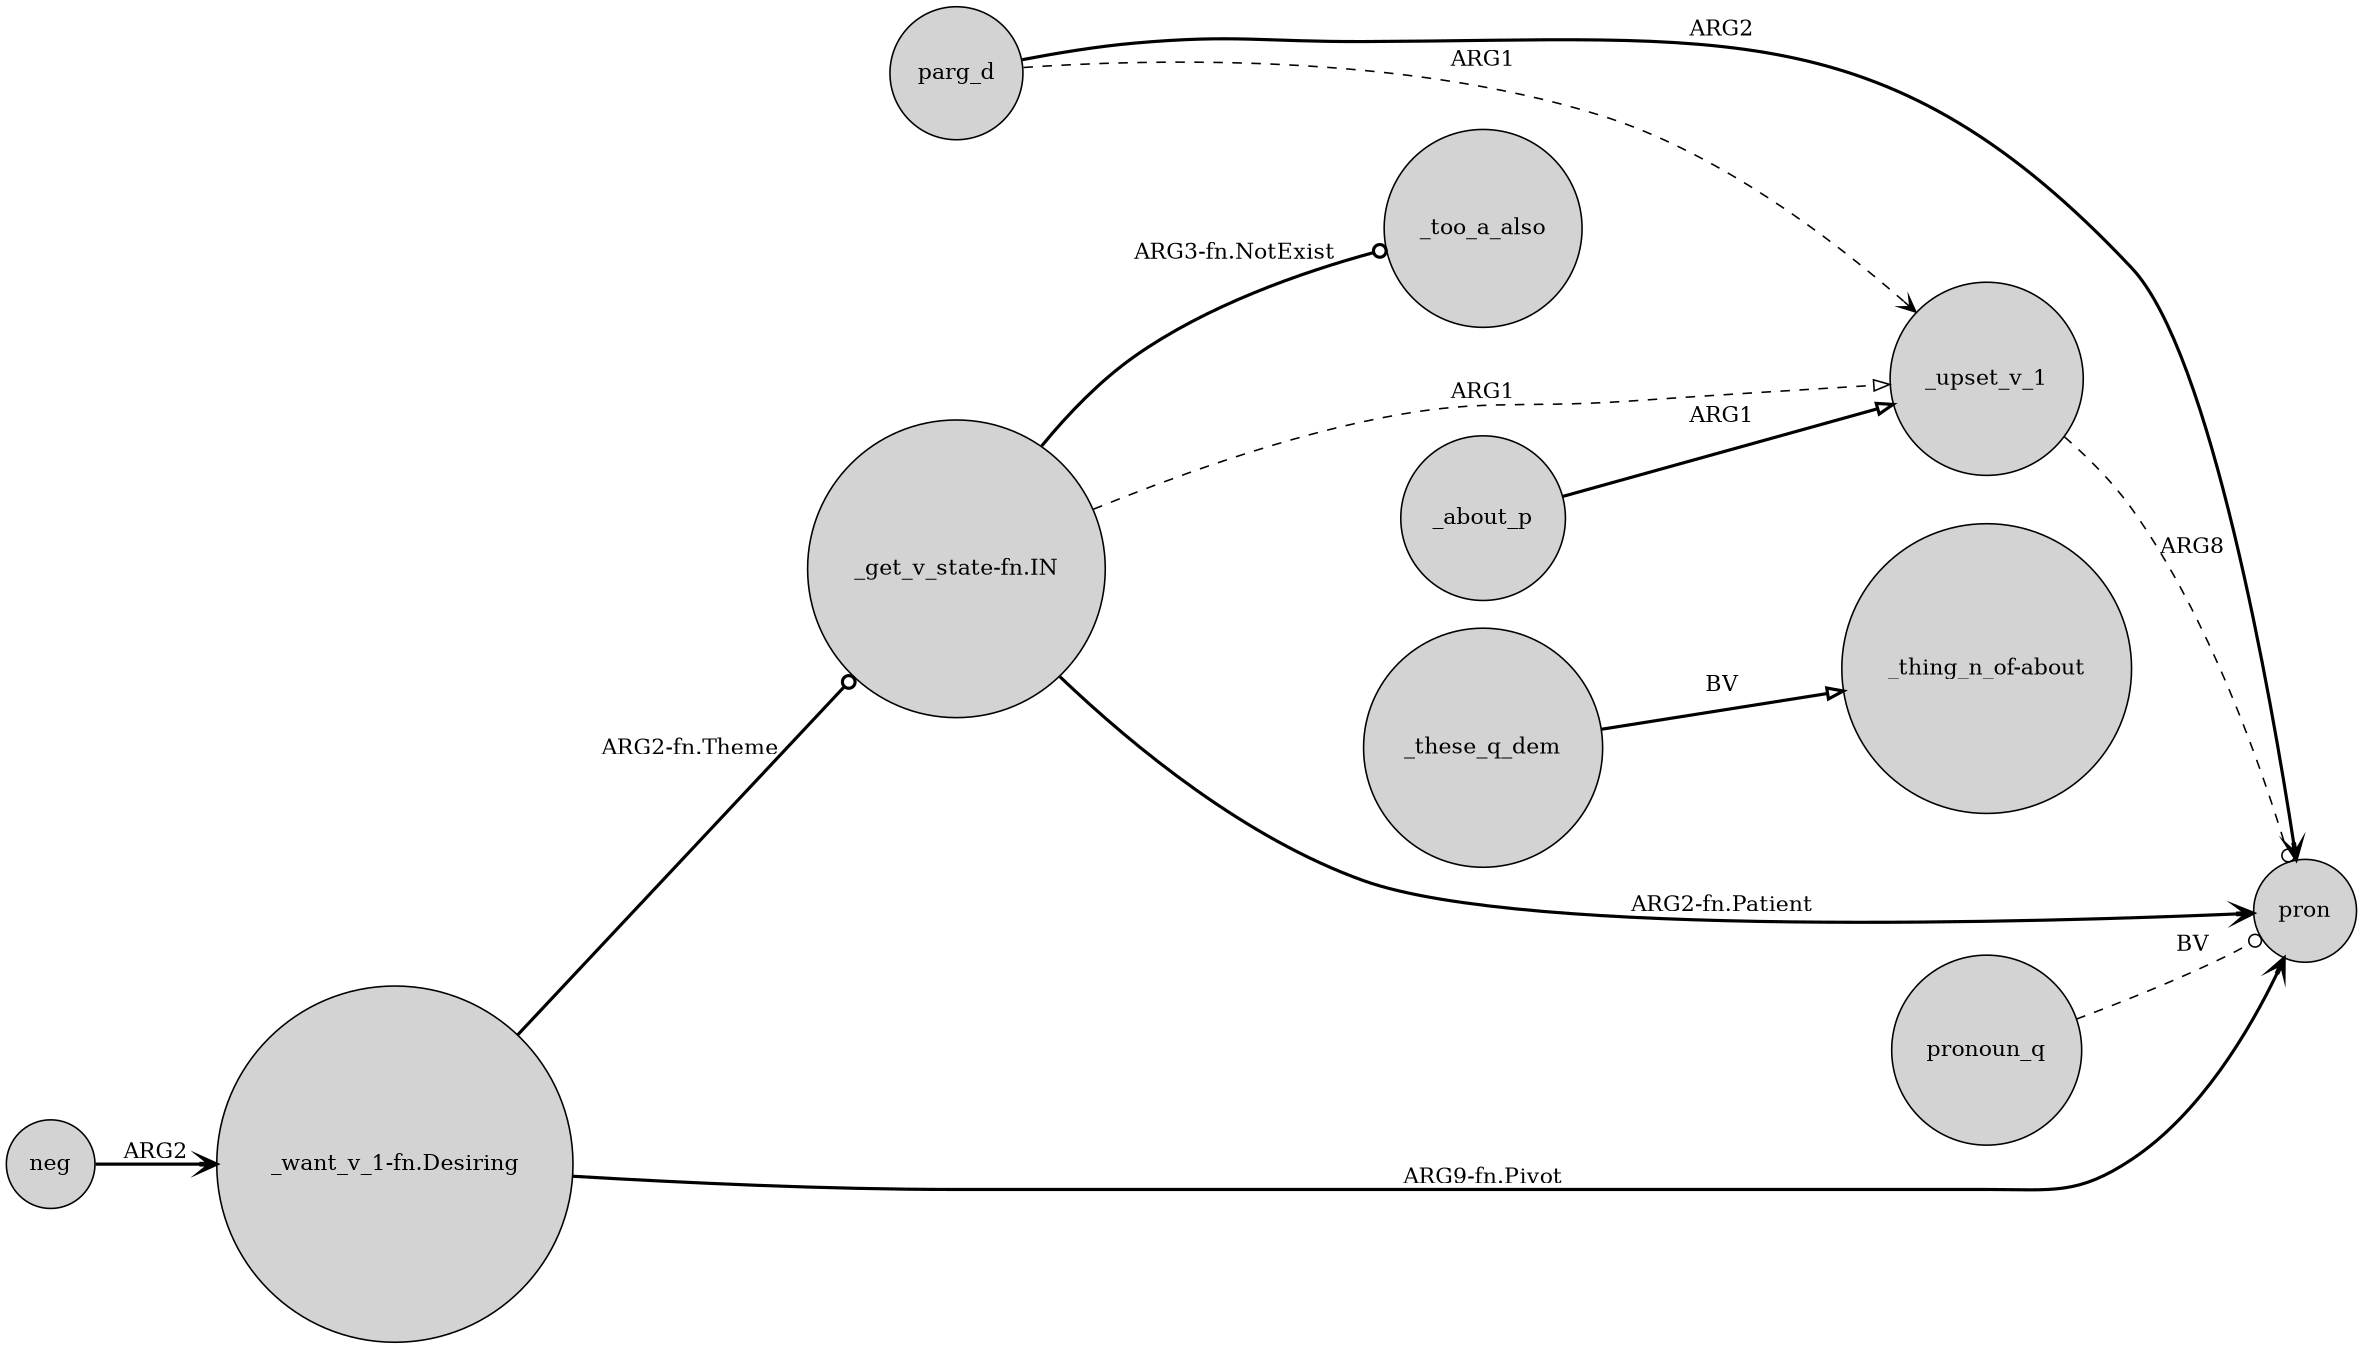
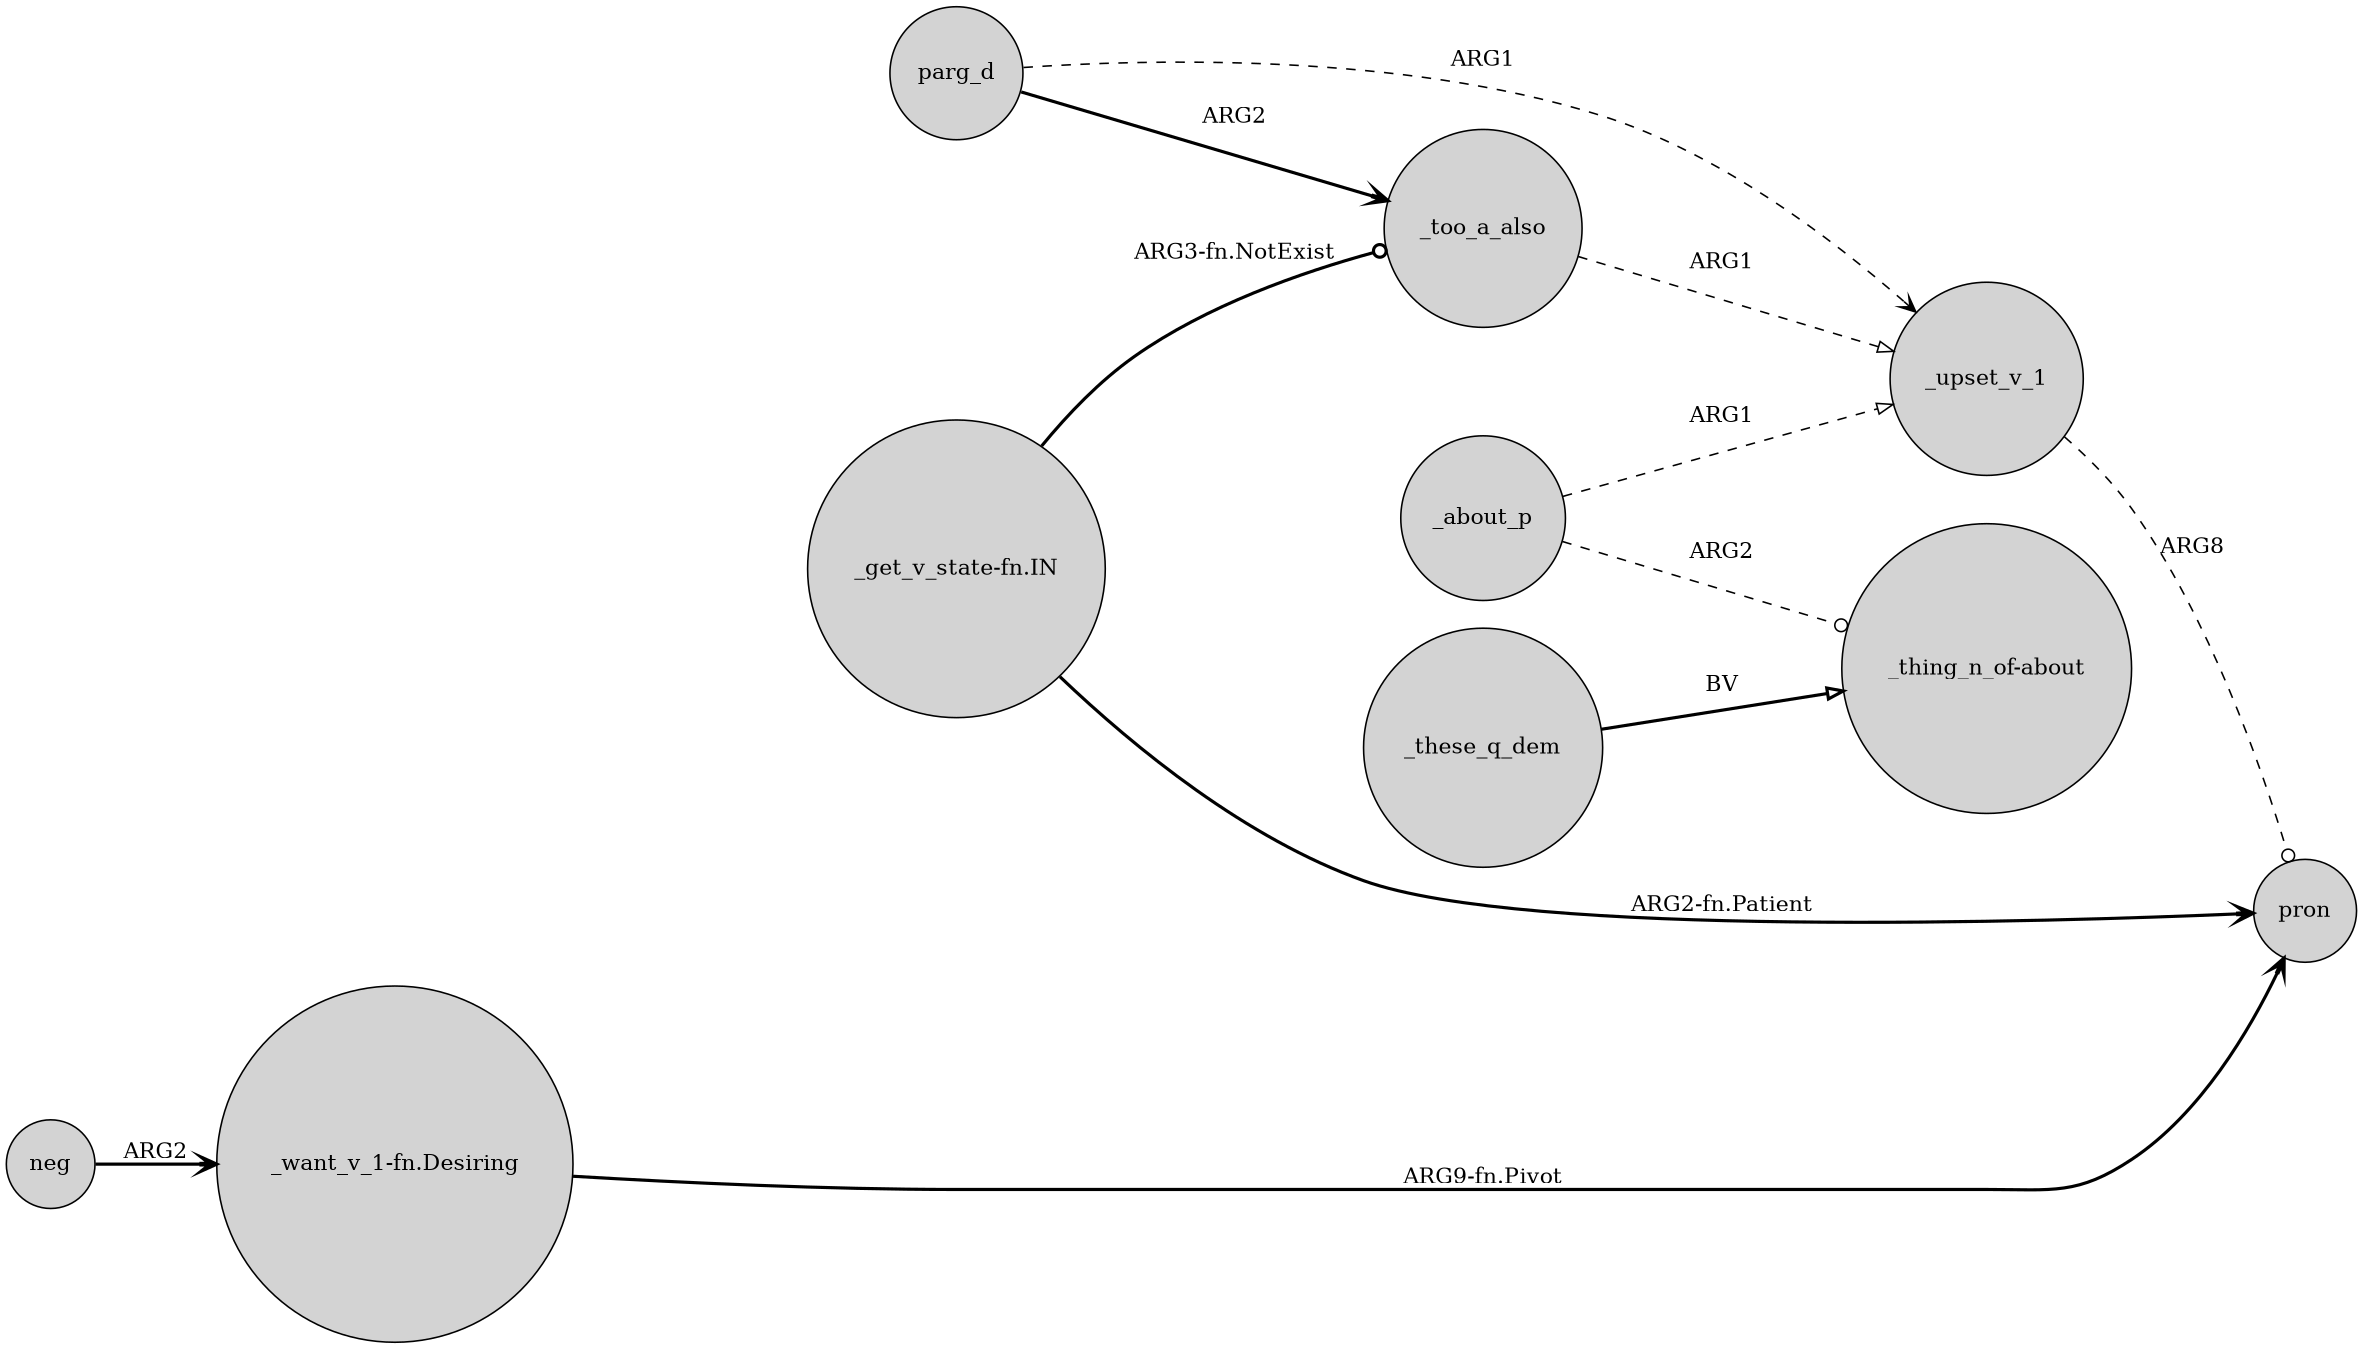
edge "parg_d" -> "pron": now "parg_d" -> "_too_a_also"
edge "_get_v_state-fn.IN" -> "_upset_v_1": now "_too_a_also" -> "_upset_v_1"
edge "_about_p" -> "_upset_v_1": style bold -> dashed
edge "_about_p" -> "_thing_n_of-about": added, label "ARG2"
edge "_want_v_1-fn.Desiring" -> "_get_v_state-fn.IN": removed, label "ARG2-fn.Theme"
node "pronoun_q": removed
